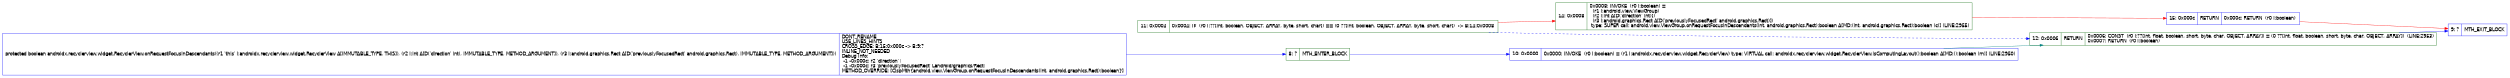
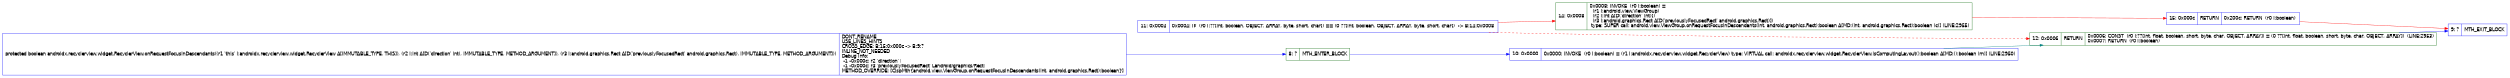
node "15: 0x000c": text "0x000c: RETURN  (r0 I:boolean)" -> "0x200c: RETURN  (r0 I:boolean)"
node "11: 0x0004": color darkgreen -> blue
edge "11: 0x0004" -> "12: 0x0006": color blue -> red
